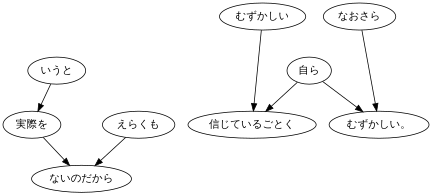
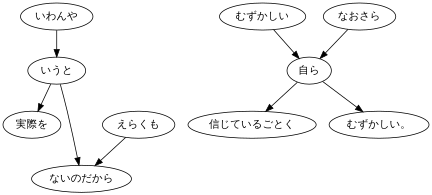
node "いわんや": added
edge "むずかしい" -> "信じているごとく": now "むずかしい" -> "自ら"
edge "なおさら" -> "むずかしい。": now "なおさら" -> "自ら"
edge "実際を" -> "ないのだから": now "いうと" -> "ないのだから"
